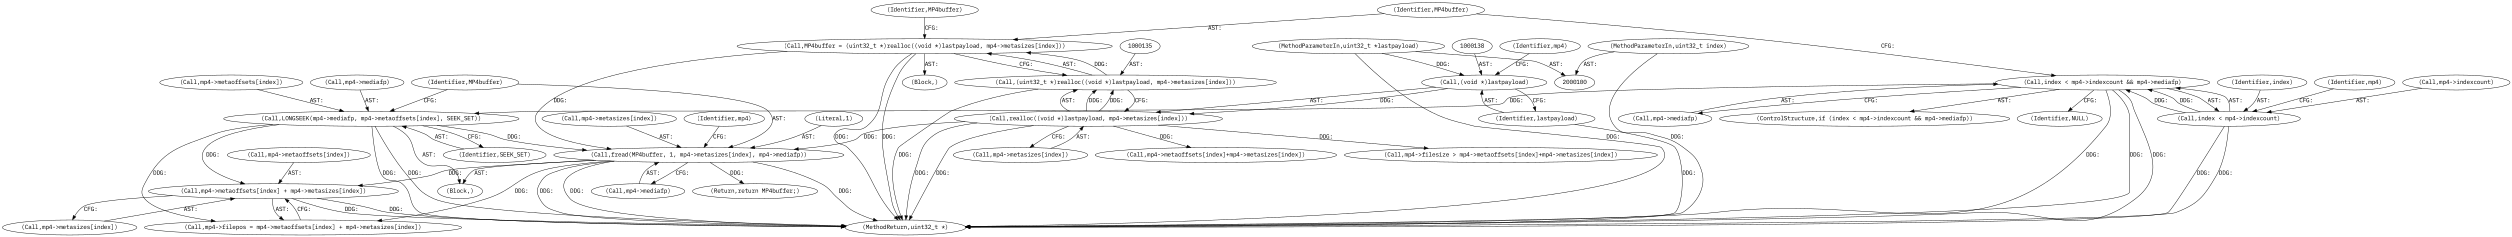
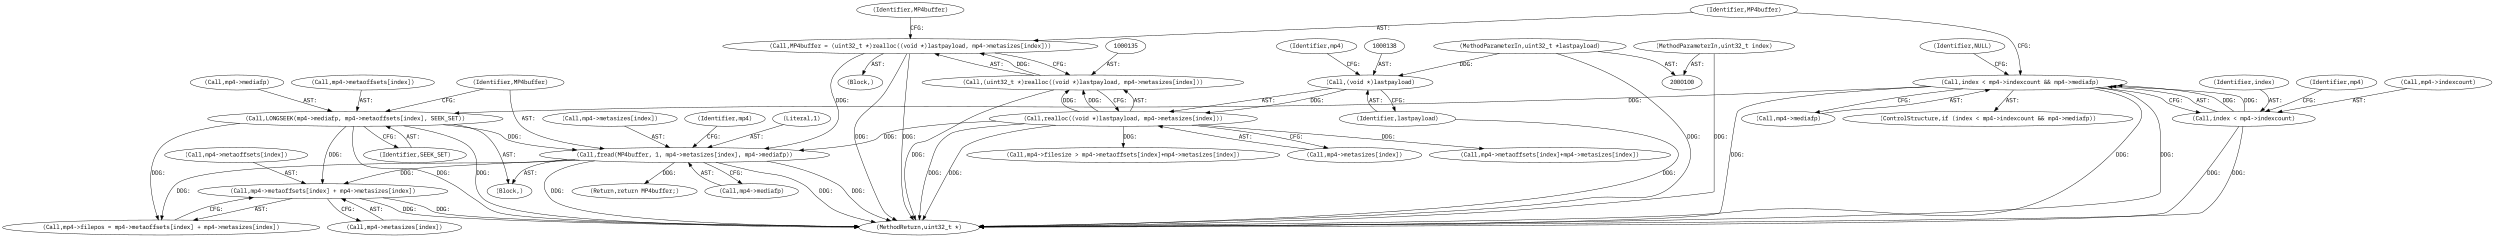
edge "(Call,index < mp4->indexcount && mp4->mediafp)" -> "(Identifier,NULL)": reversed
edge "(Call,index < mp4->indexcount && mp4->mediafp)" -> "(Call,index < mp4->indexcount)": label "AST: " -> "CFG: "
